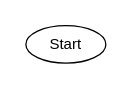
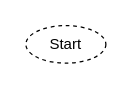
node "Start": style solid -> dashed
